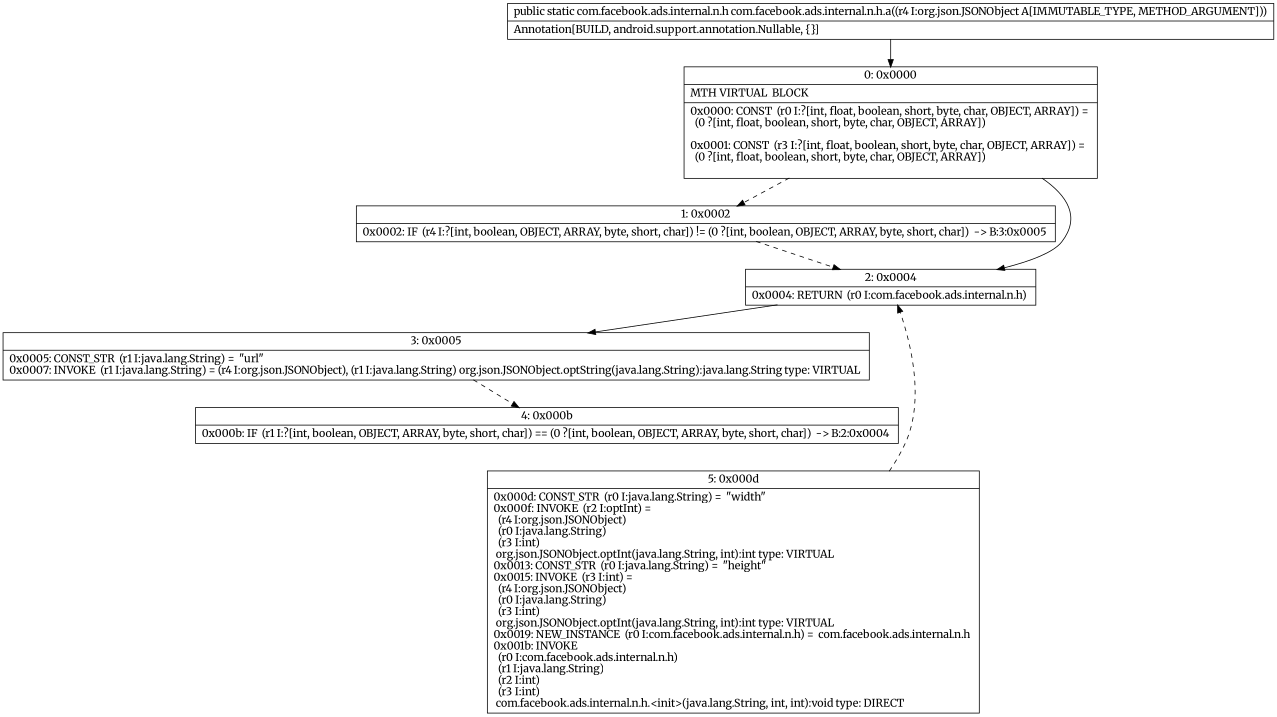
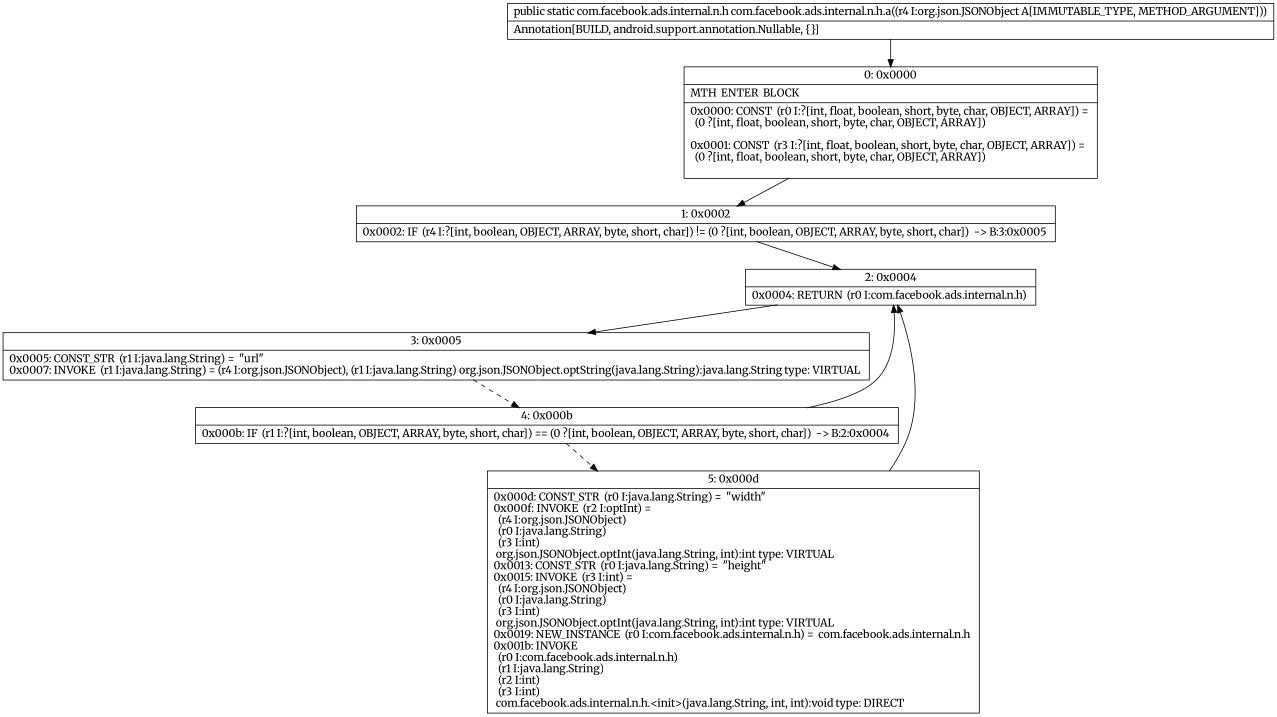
node "0: 0x0000": text "MTH_VIRTUAL_BLOCK" -> "MTH_ENTER_BLOCK"
edge "0: 0x0000" -> "1: 0x0002": style dashed -> solid
edge "0: 0x0000" -> "2: 0x0004": now "4: 0x000b" -> "2: 0x0004"
edge "1: 0x0002" -> "2: 0x0004": style dashed -> solid
edge "5: 0x000d" -> "2: 0x0004": style dashed -> solid
edge "4: 0x000b" -> "5: 0x000d": added
